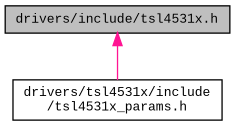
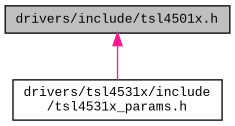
node "drivers/include/tsl4531x.h": label "drivers/include/tsl4531x.h" -> "drivers/include/tsl4501x.h"
